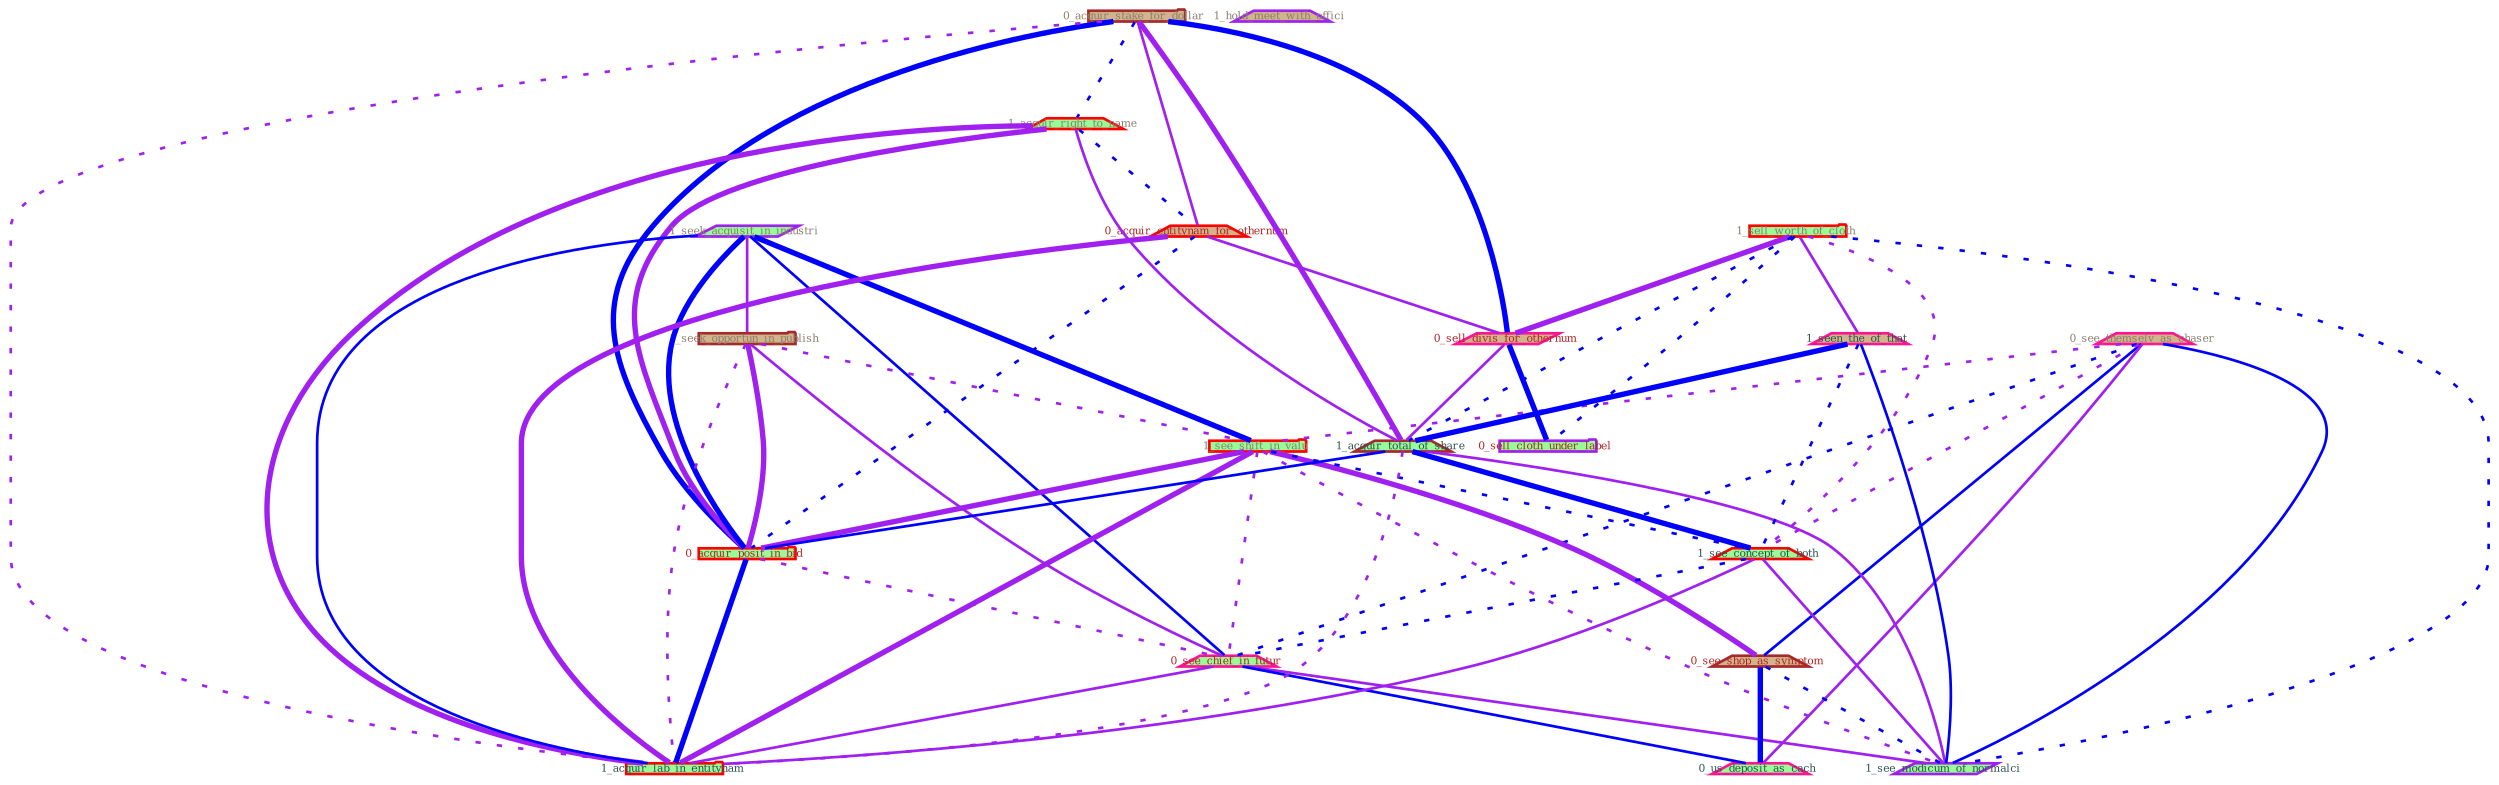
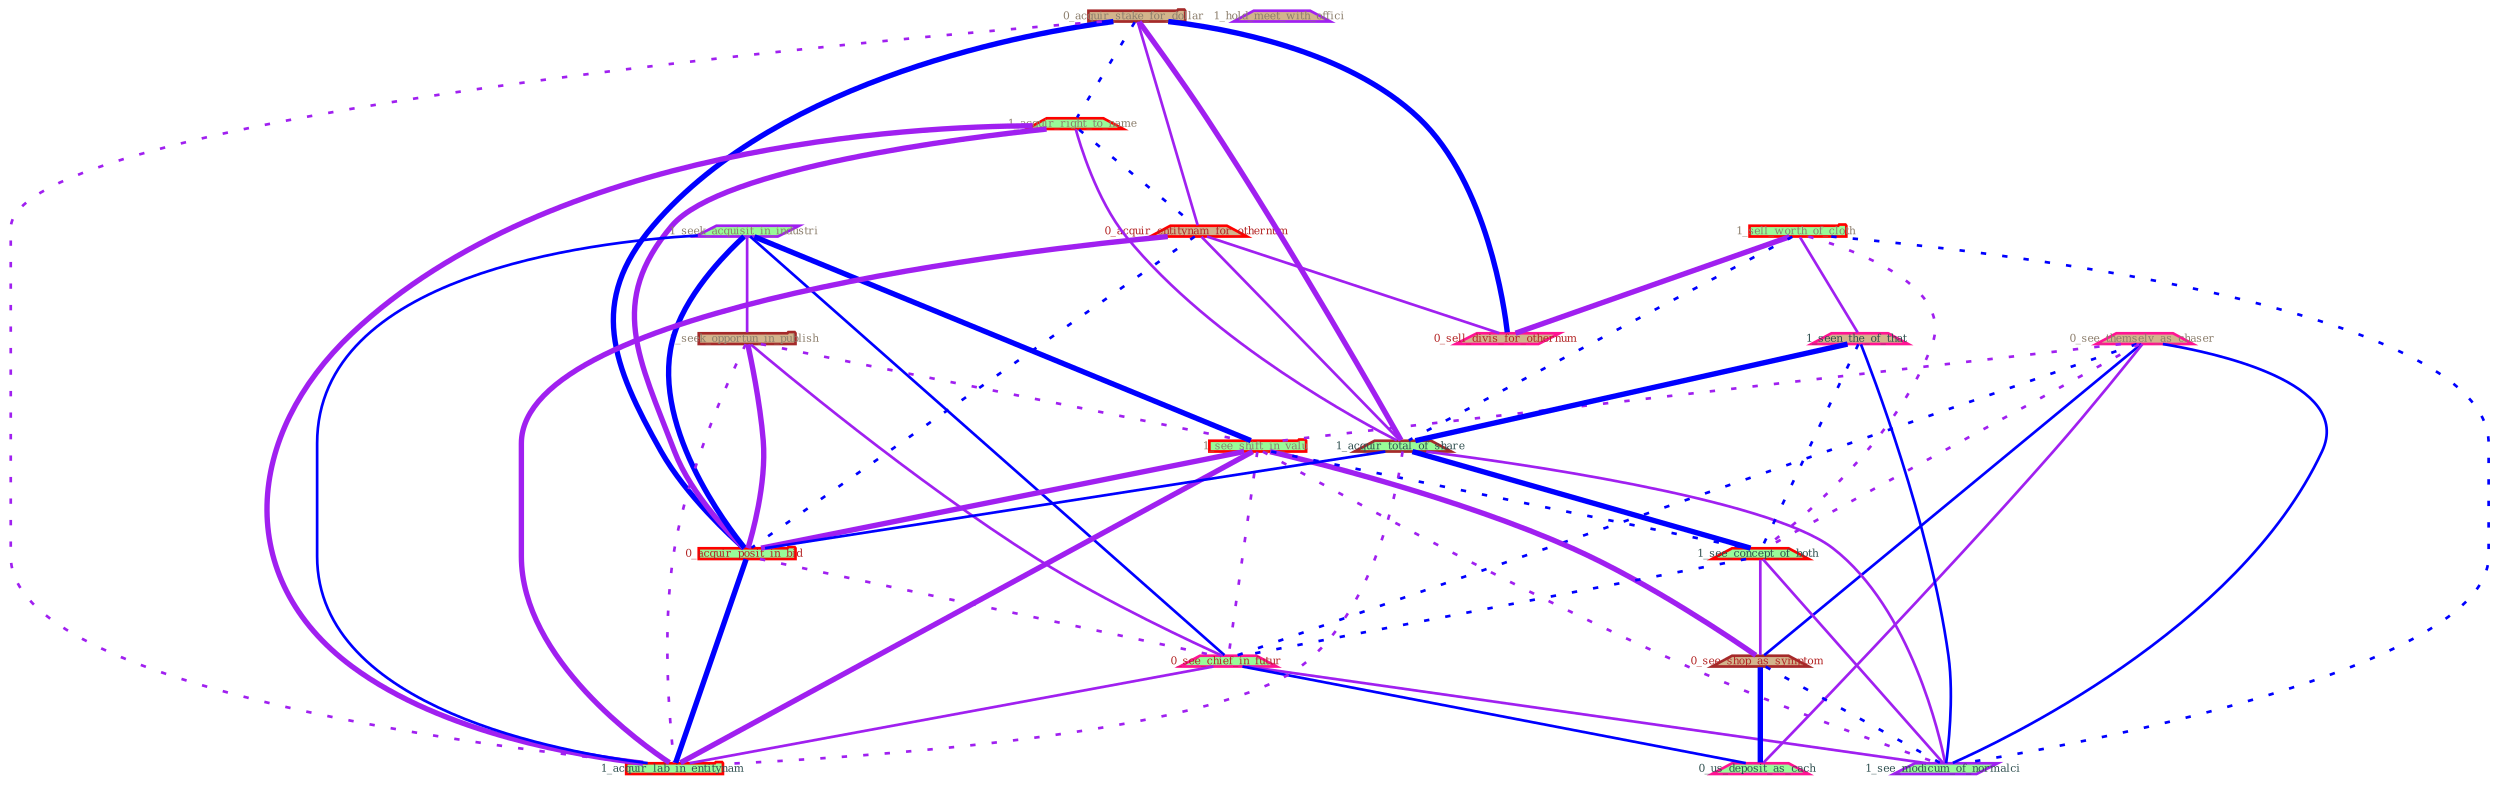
edge "0_sell_divis_for_othernum" -- "1_acquir_total_of_share": now "0_acquir_entitynam_for_othernum" -- "1_acquir_total_of_share"
node "0_sell_cloth_under_label": removed
edge "1_see_concept_of_both" -- "1_acquir_lab_in_entitynam": now "1_see_concept_of_both" -- "0_see_shop_as_symptom"
